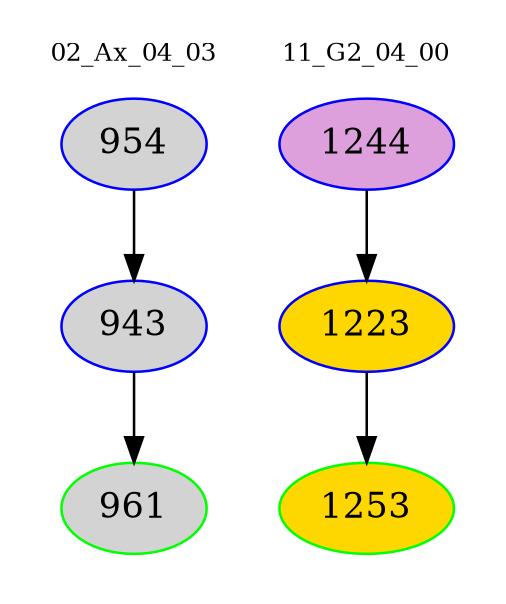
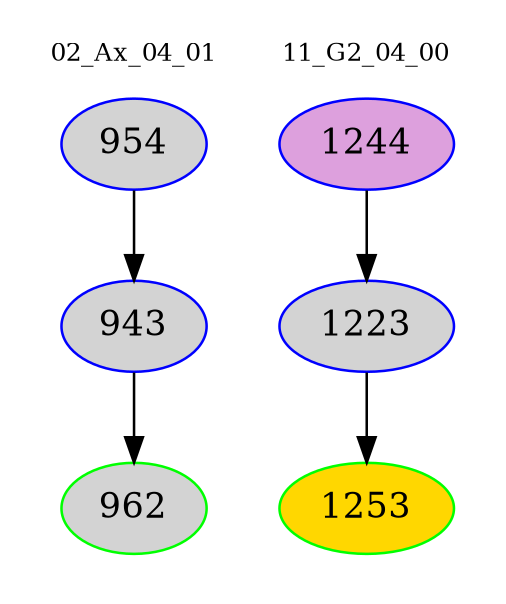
cluster "02_Ax_04_03": label "02_Ax_04_03" -> "02_Ax_04_01"
node "1223": fillcolor gold -> lightgrey
node "961": label "961" -> "962"
